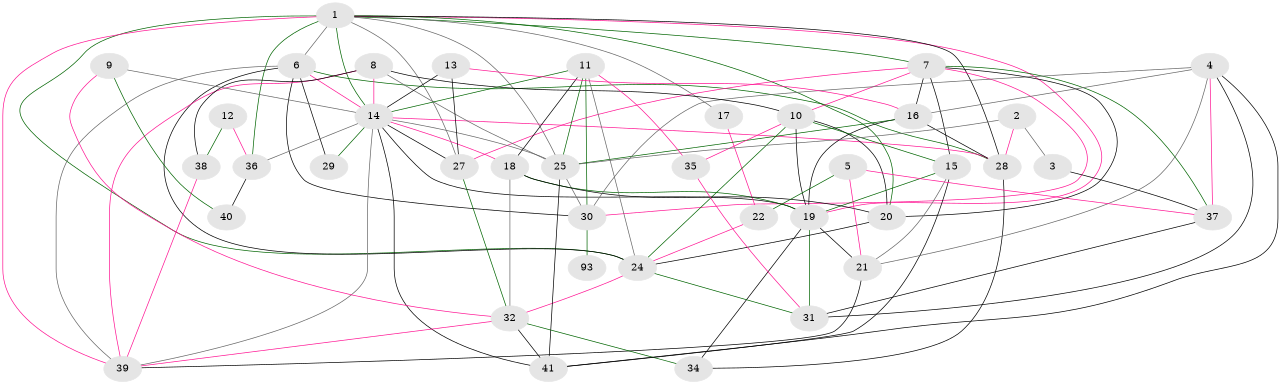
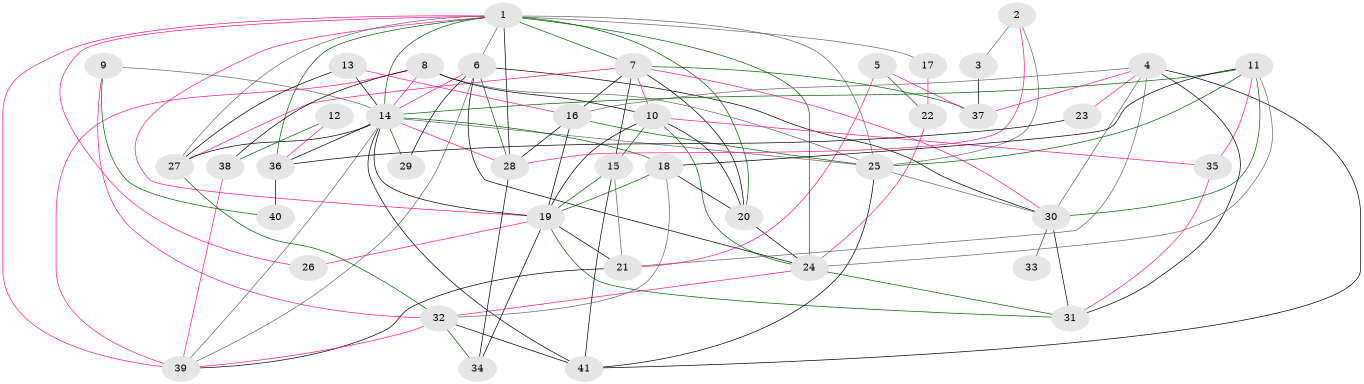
node "23": added
edge "14" -- "18": color deeppink -> darkgreen
edge "14" -- "36": color gray40 -> black
node "26": added
node "93": label "93" -> "33"
edge "37" -- "31": now "30" -- "31"
